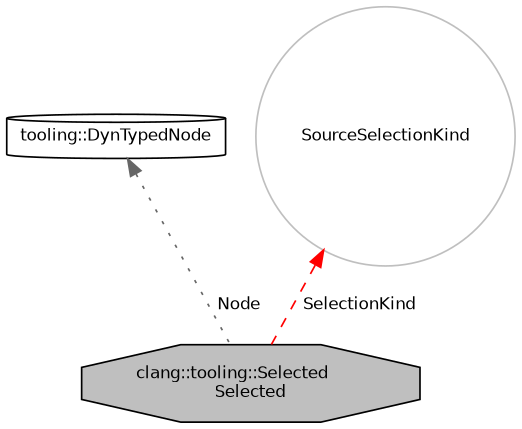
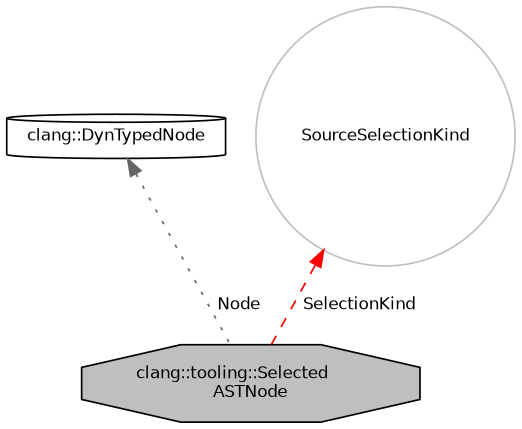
node "tooling::DynTypedNode": label "tooling::DynTypedNode" -> "clang::DynTypedNode"
node "clang::tooling::Selected Selected": label "clang::tooling::Selected Selected" -> "clang::tooling::Selected ASTNode"
